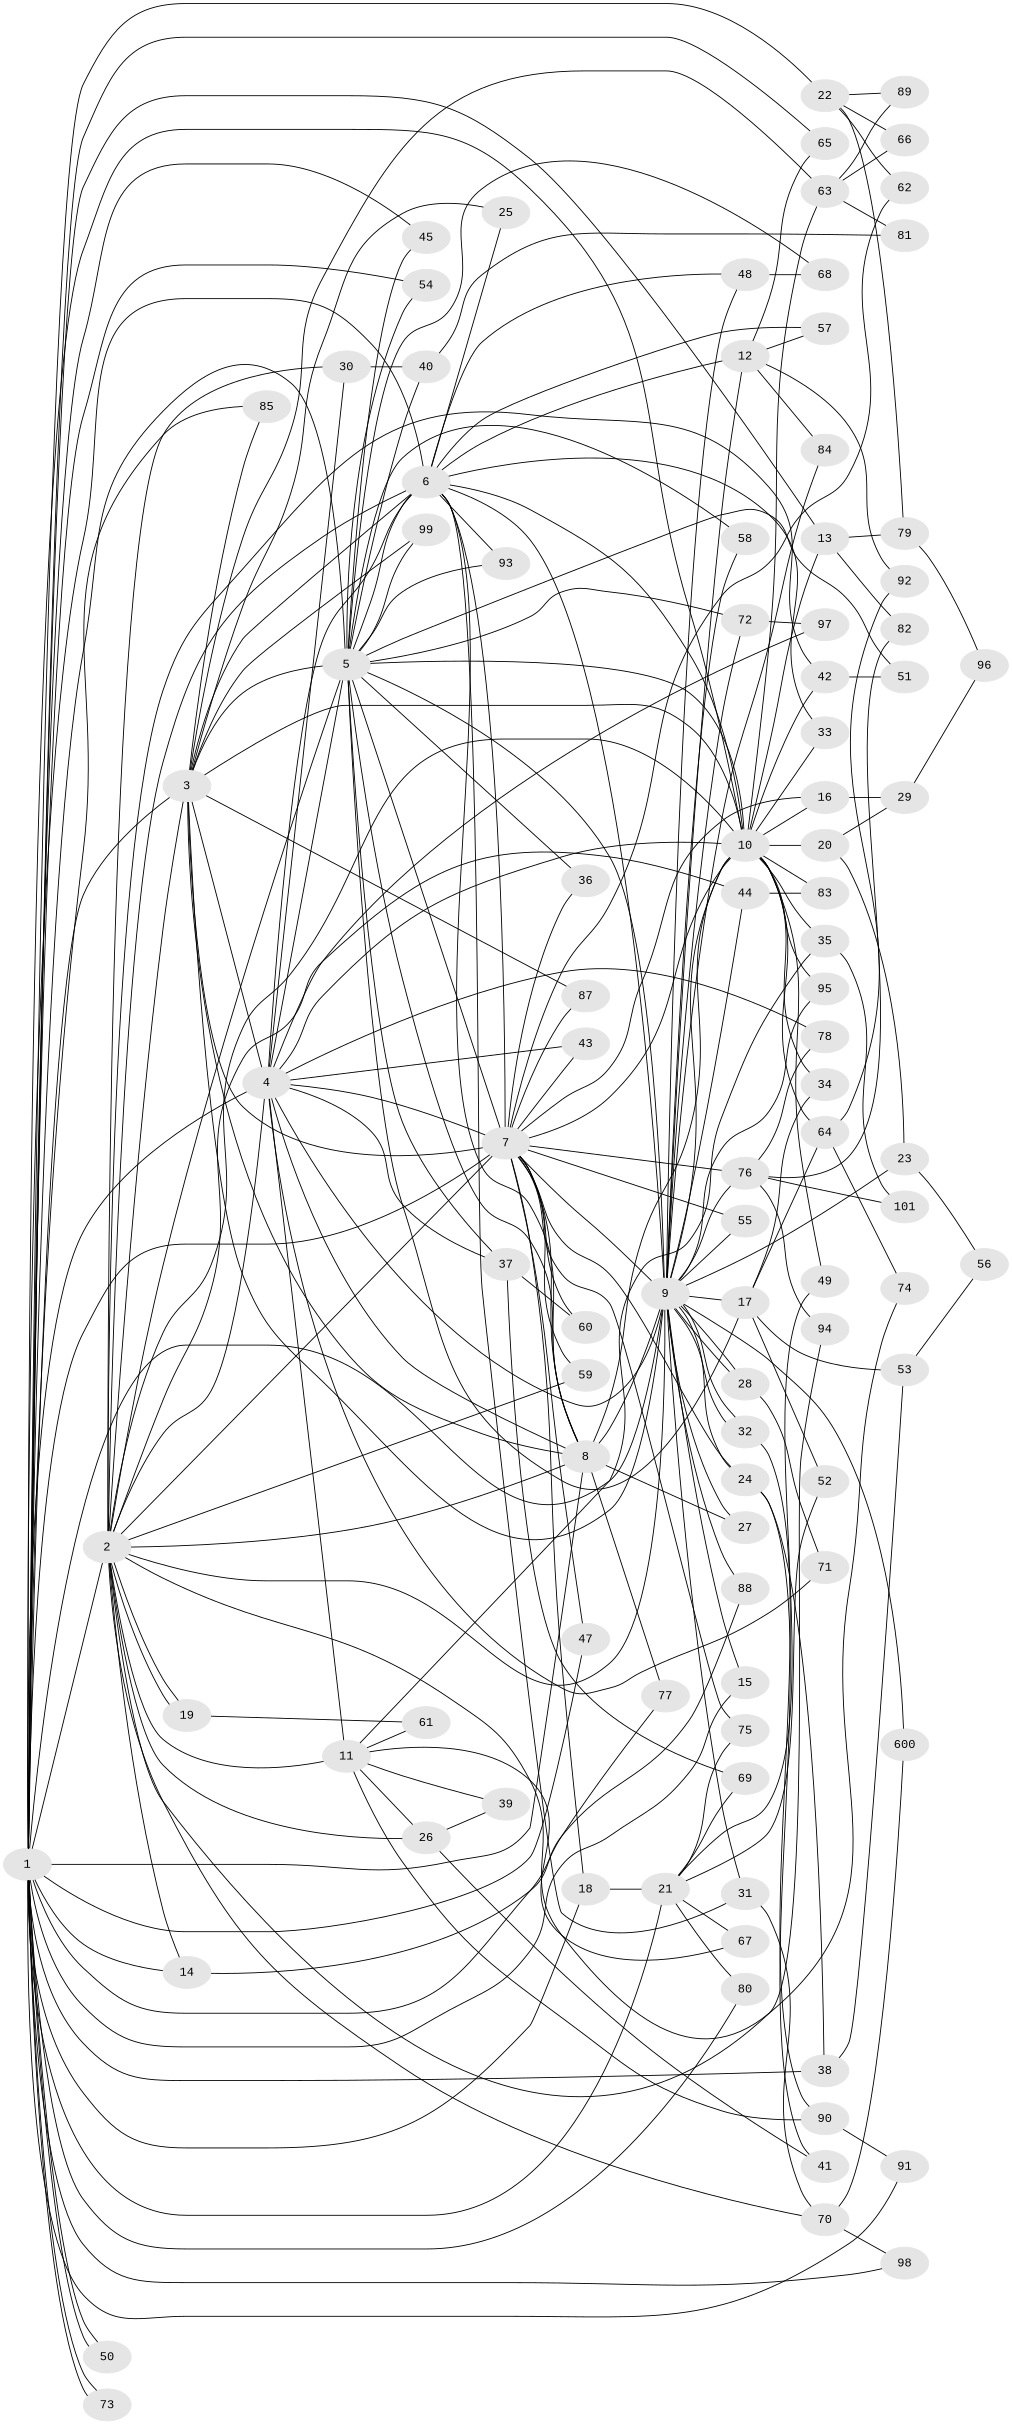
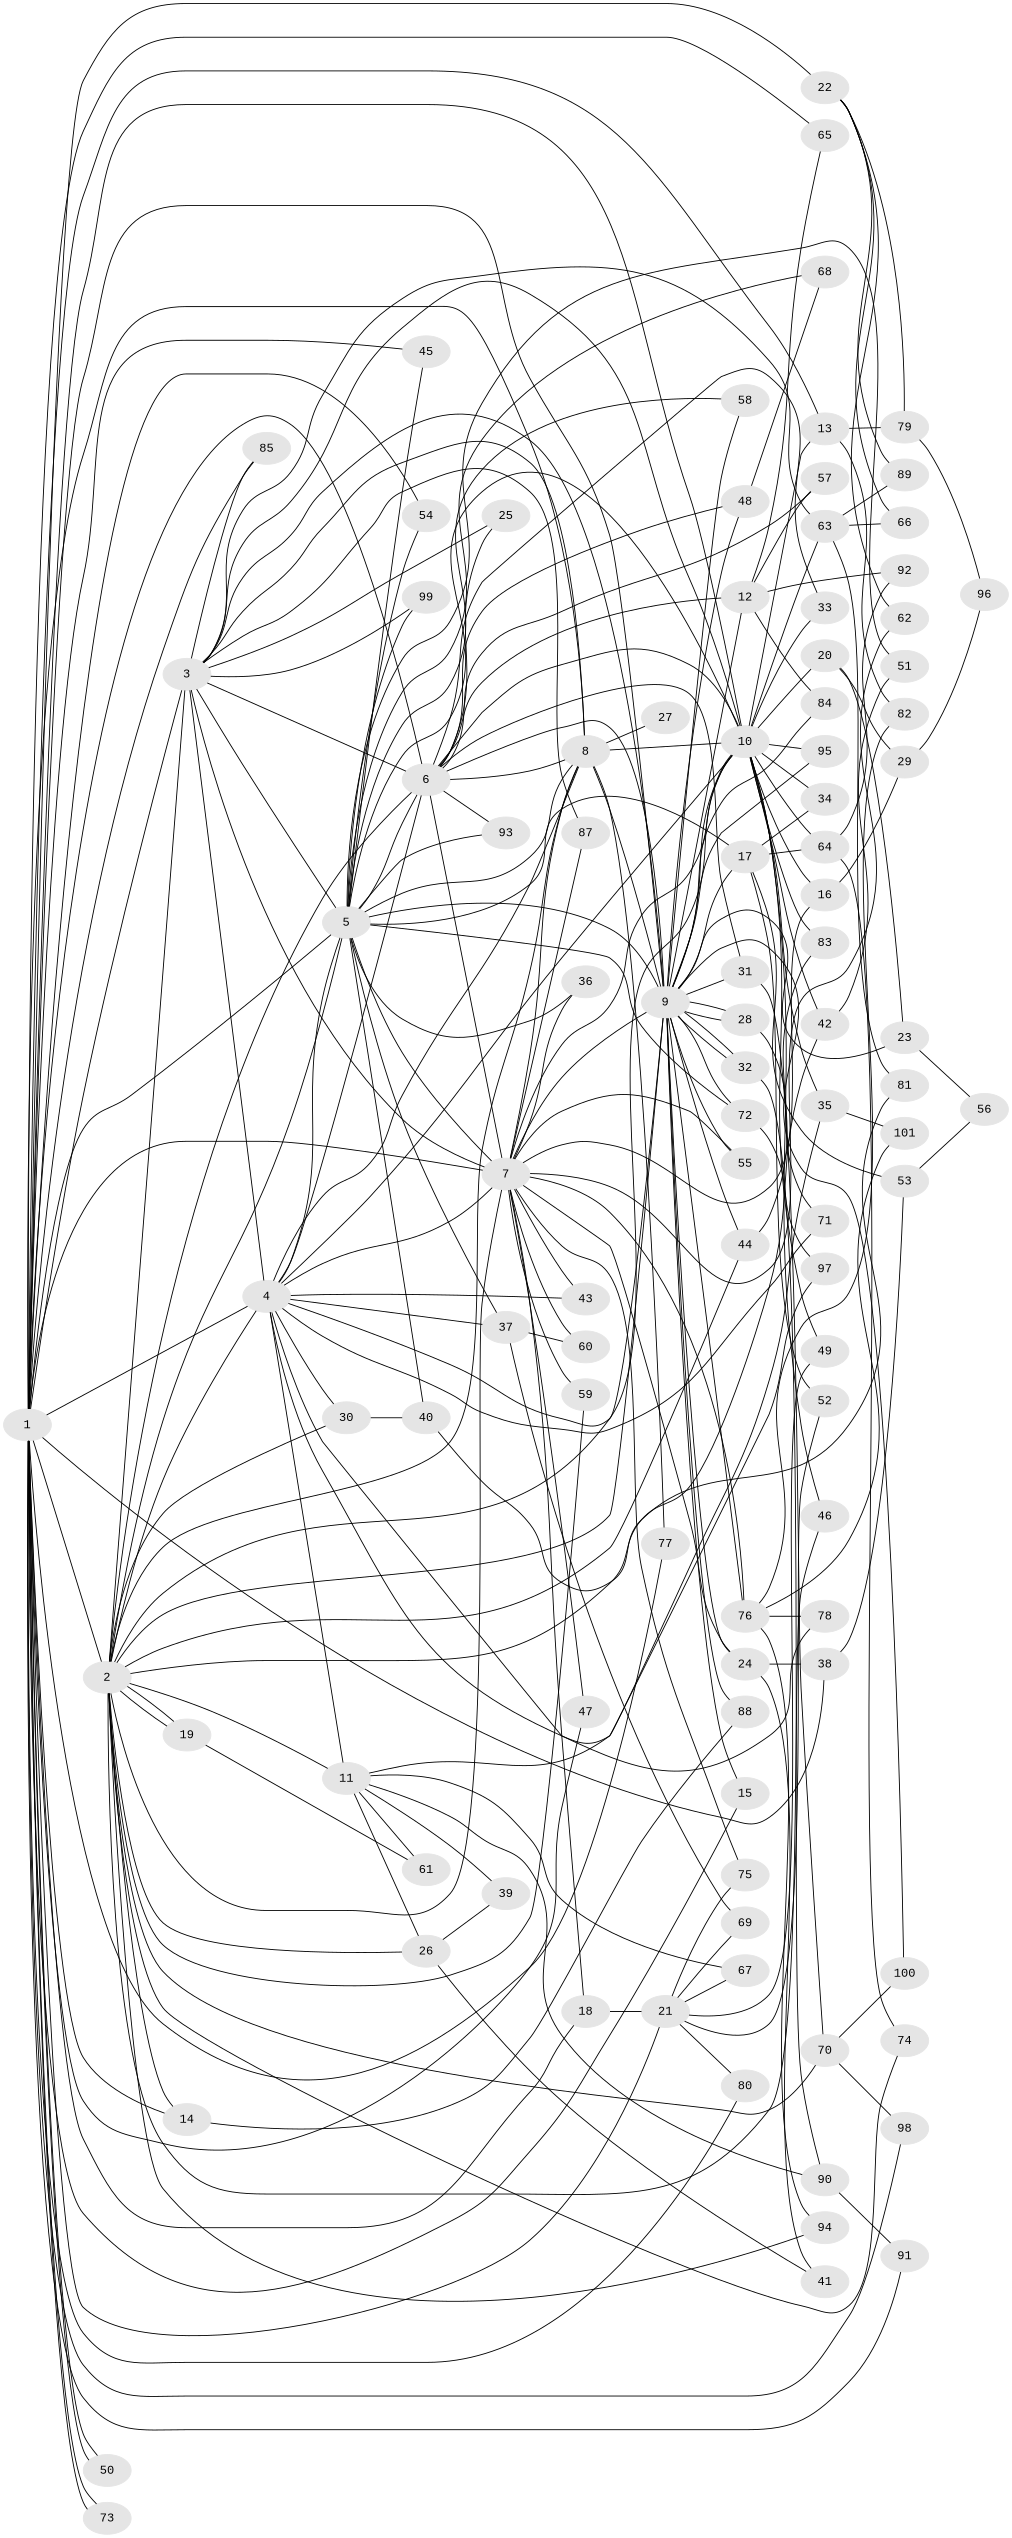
edge "9" -- "27": removed
node "46": added
node "600": label "600" -> "100"
